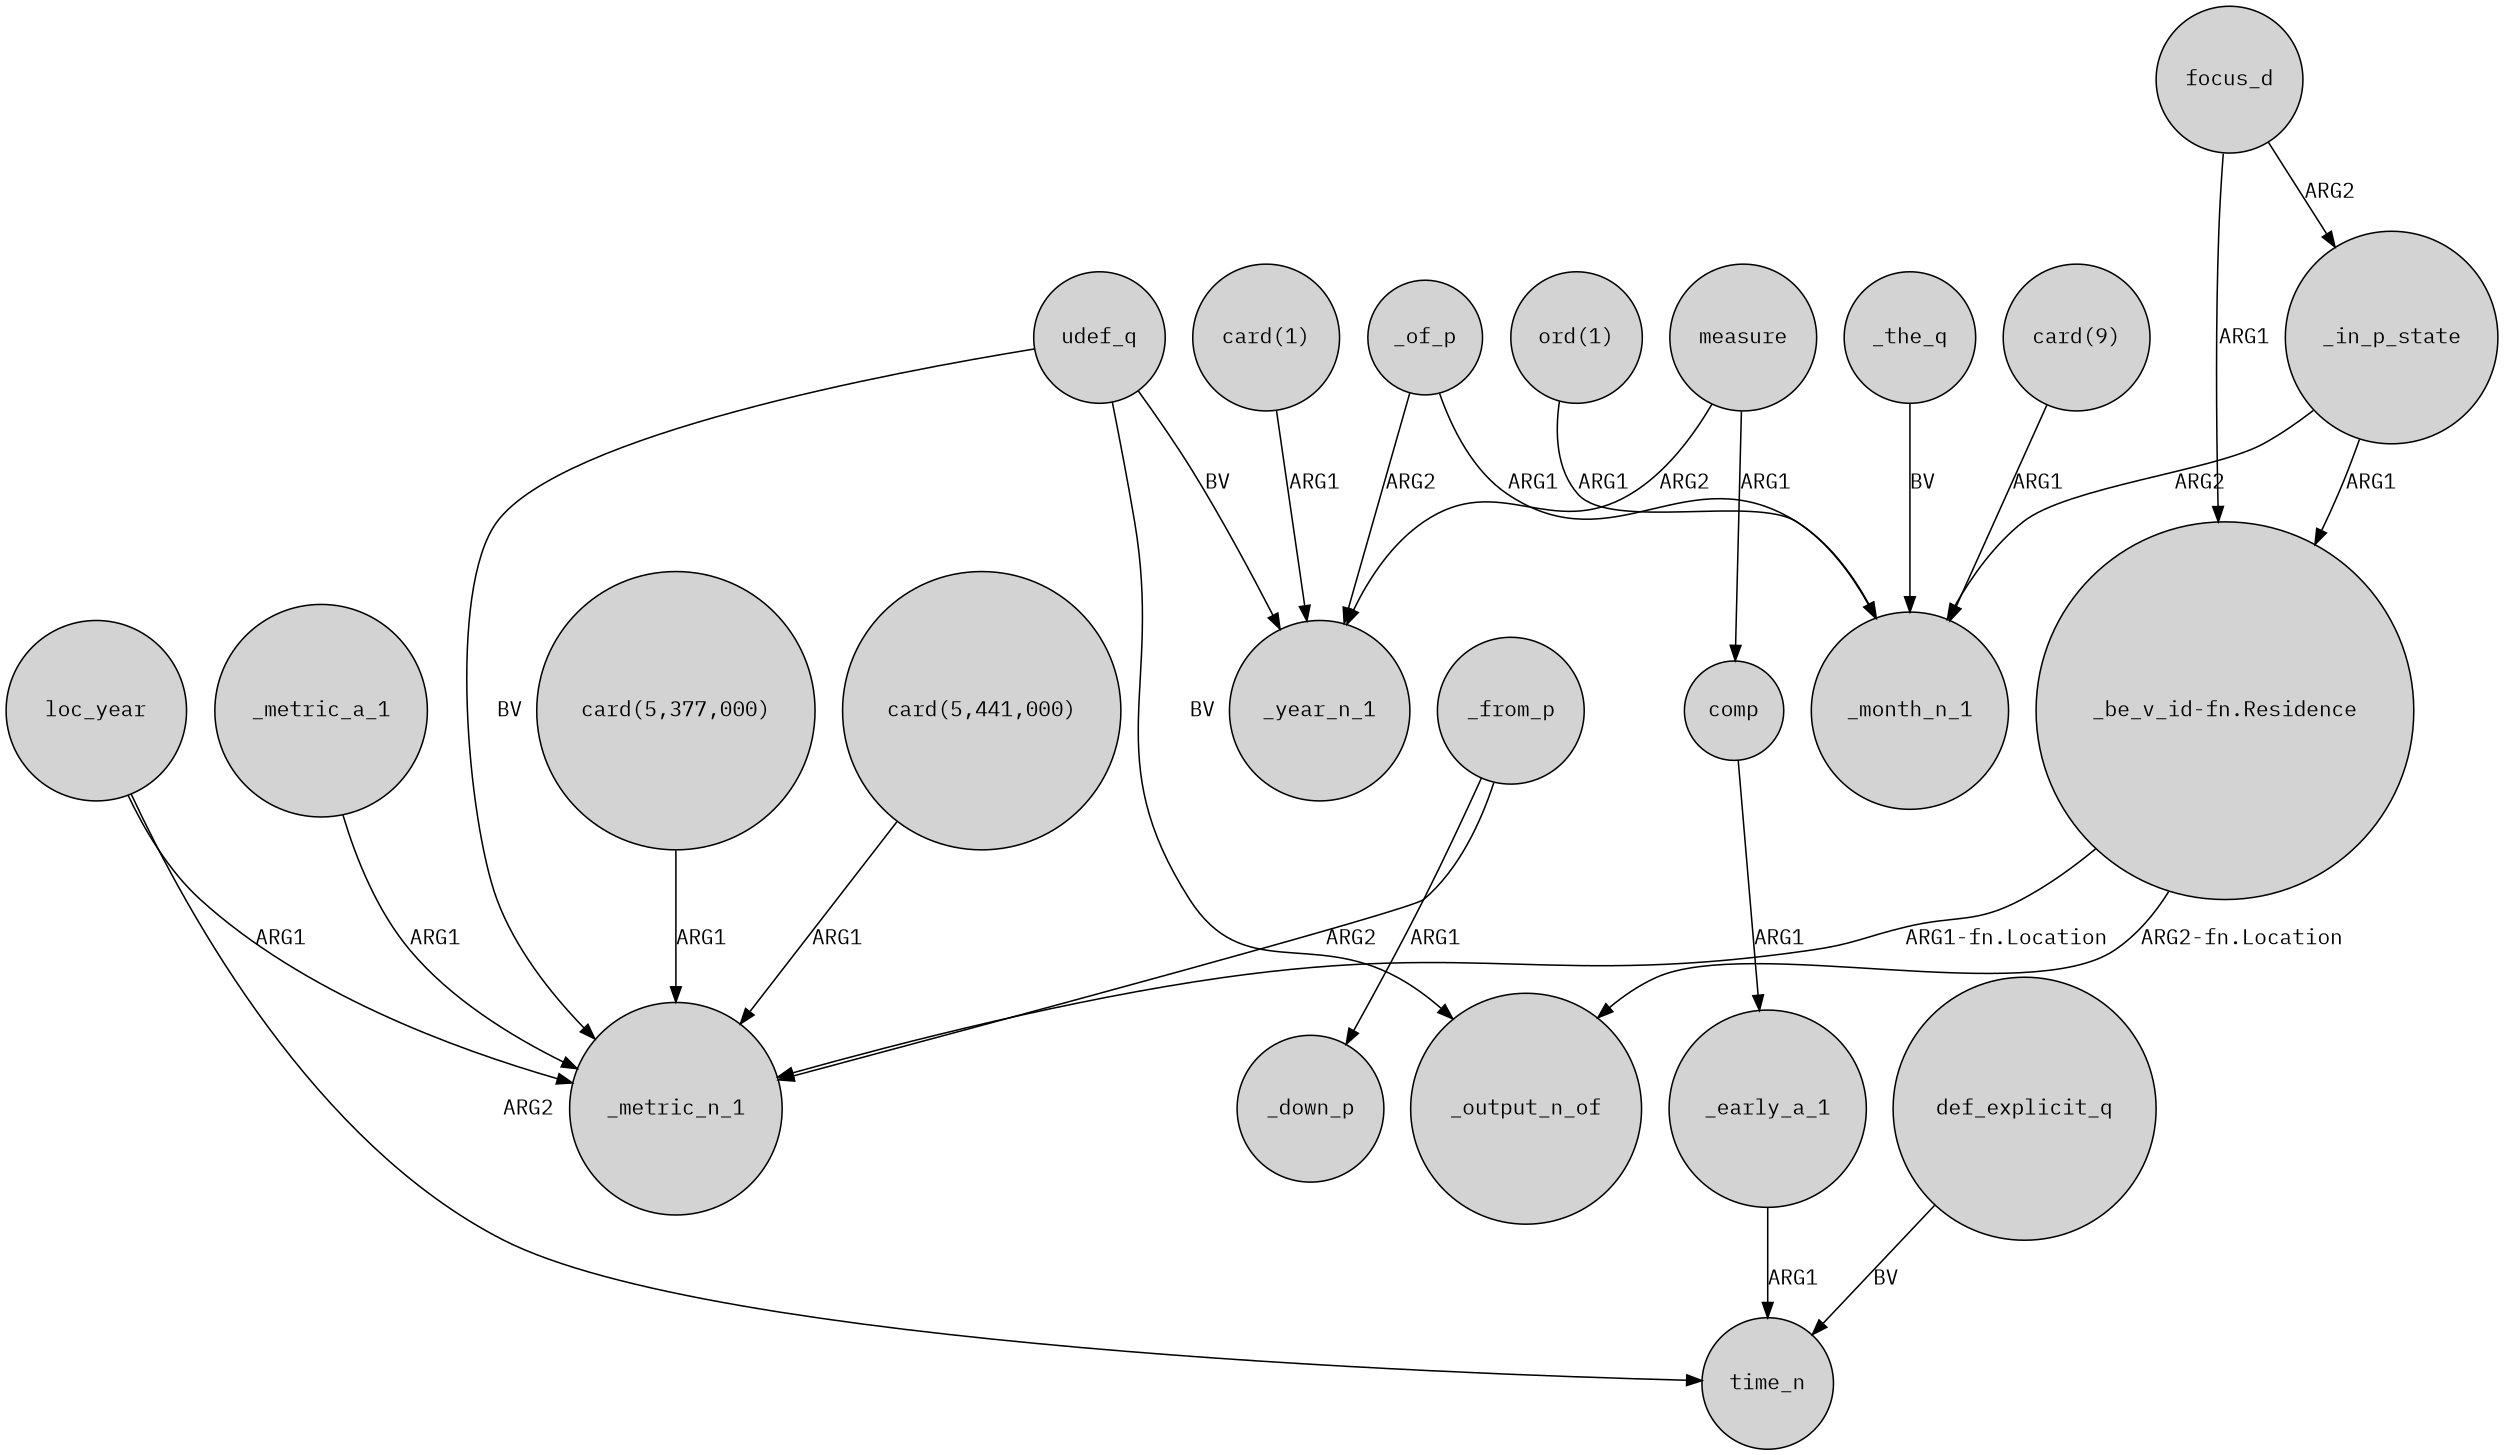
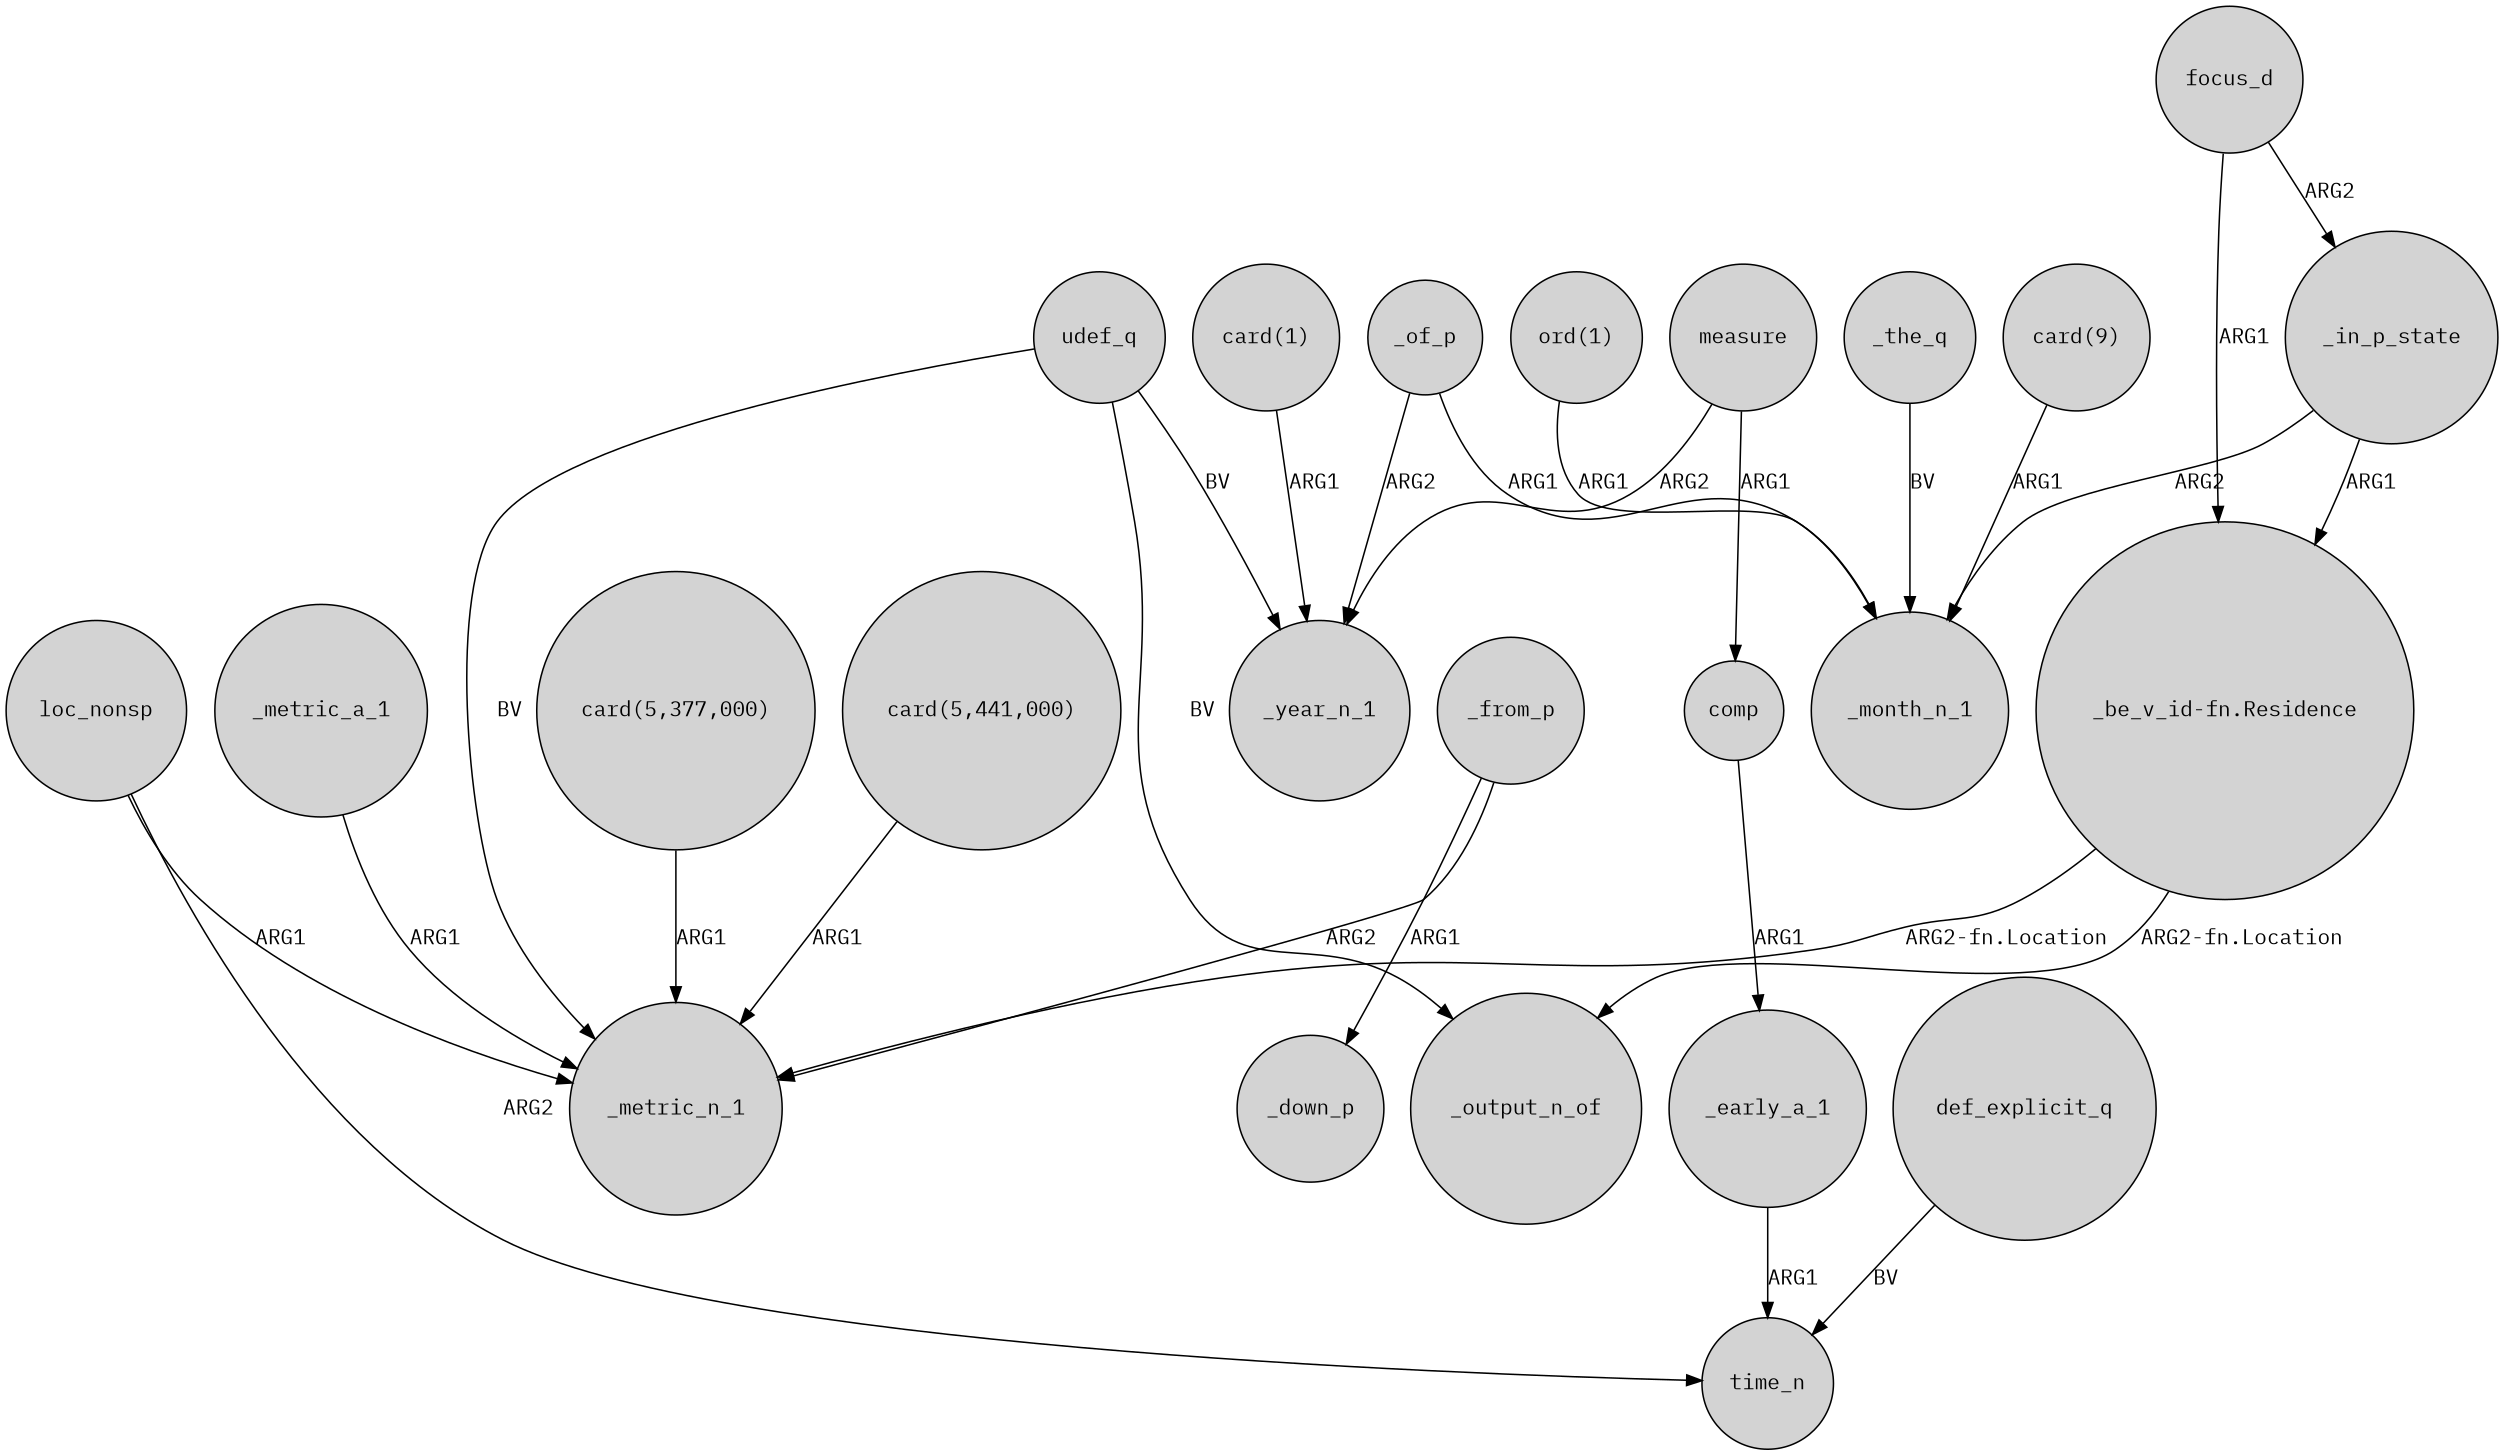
node "loc_year": label "loc_year" -> "loc_nonsp"
edge "_be_v_id-fn.Residence" -> "_metric_n_1": label "ARG1-fn.Location" -> "ARG2-fn.Location"
